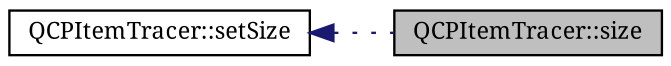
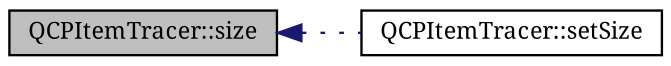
edge "QCPItemTracer::size" -> "QCPItemTracer::setSize": reversed
